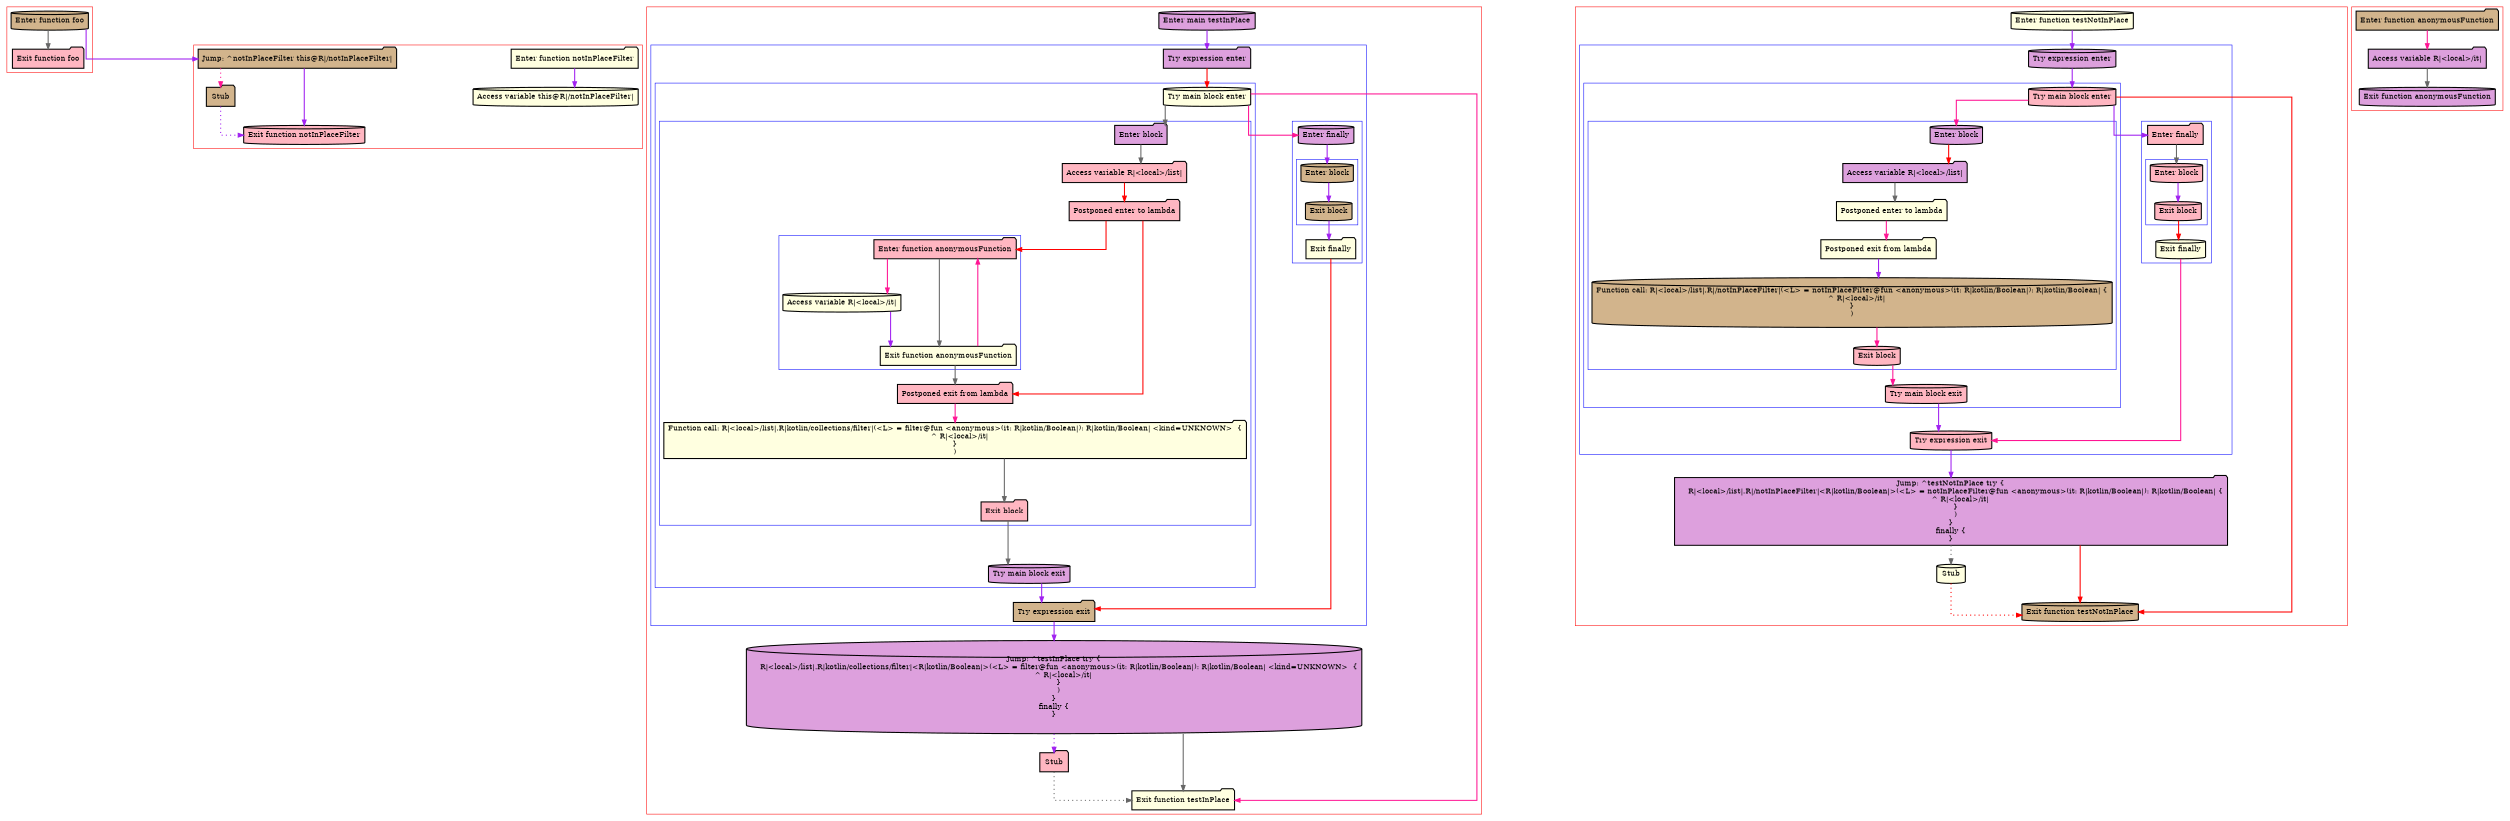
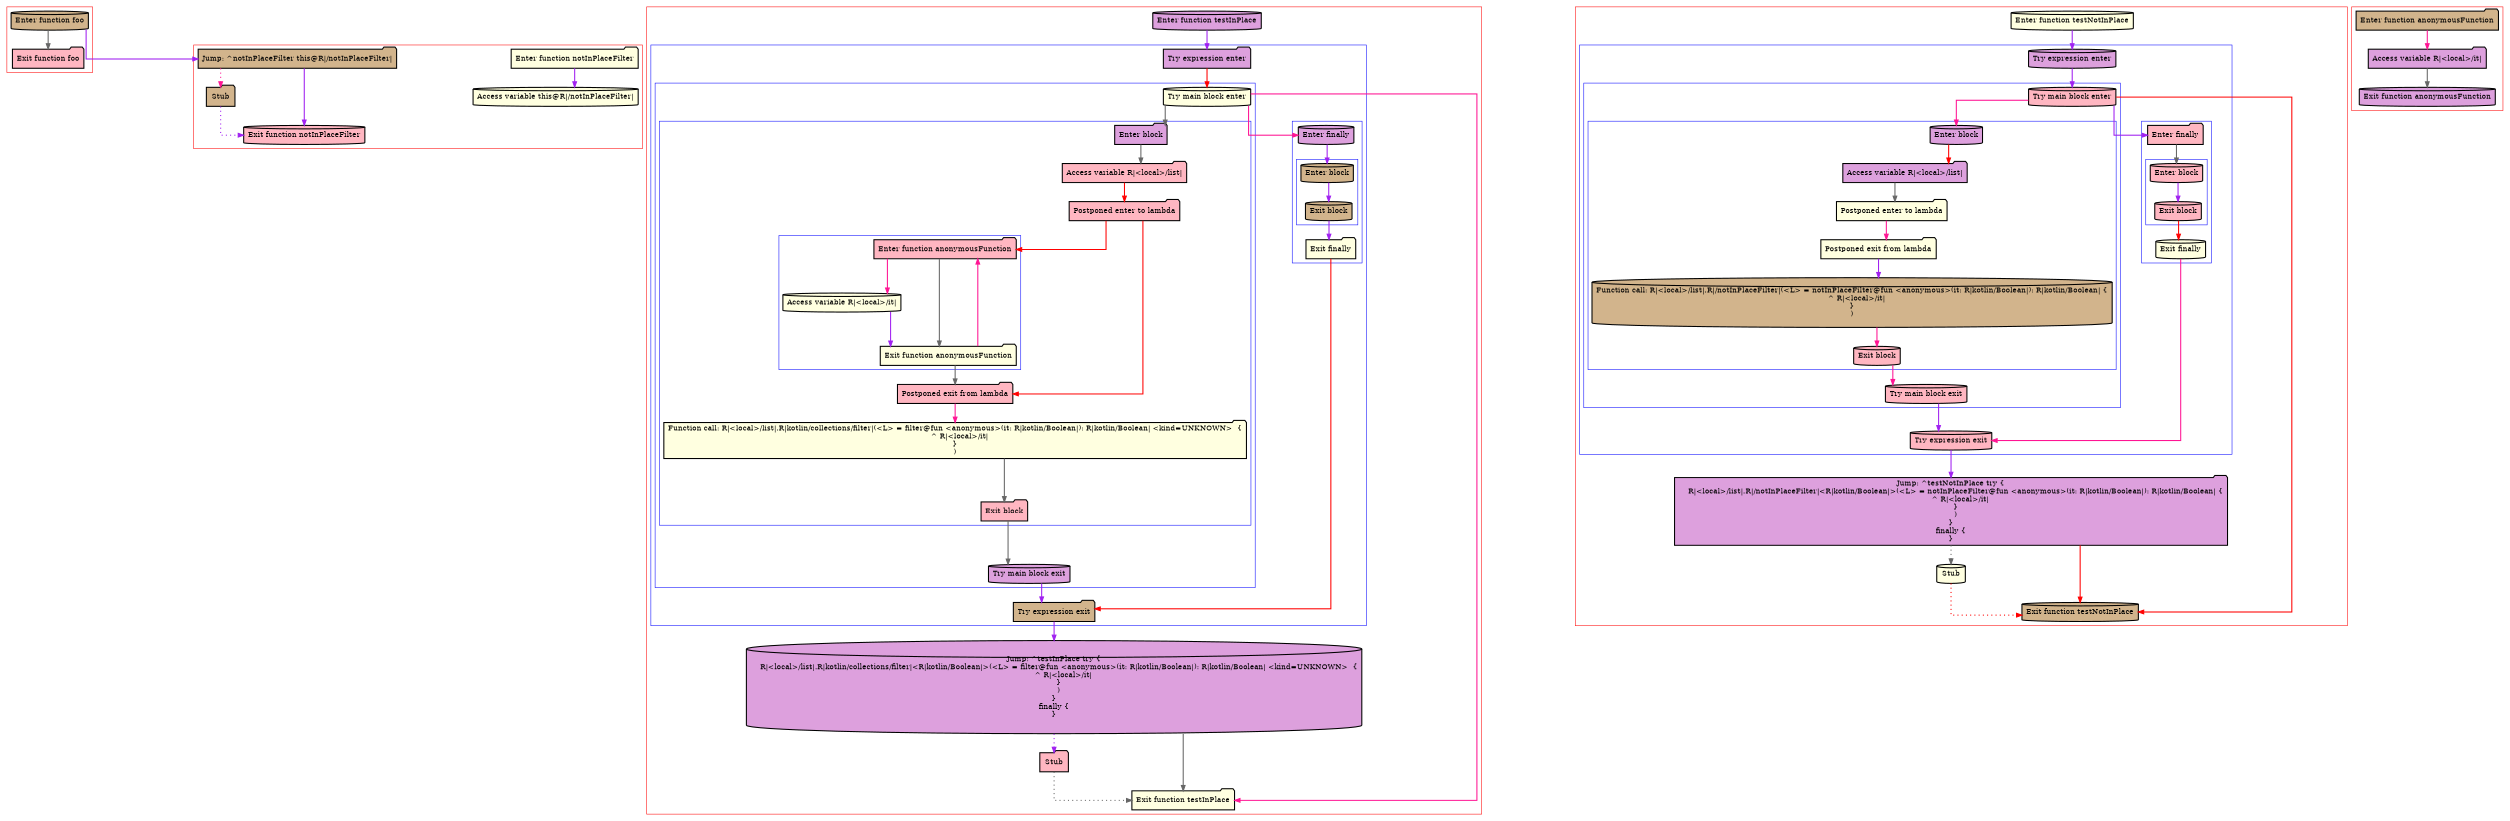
node "Enter main testInPlace": label "Enter main testInPlace" -> "Enter function testInPlace"
